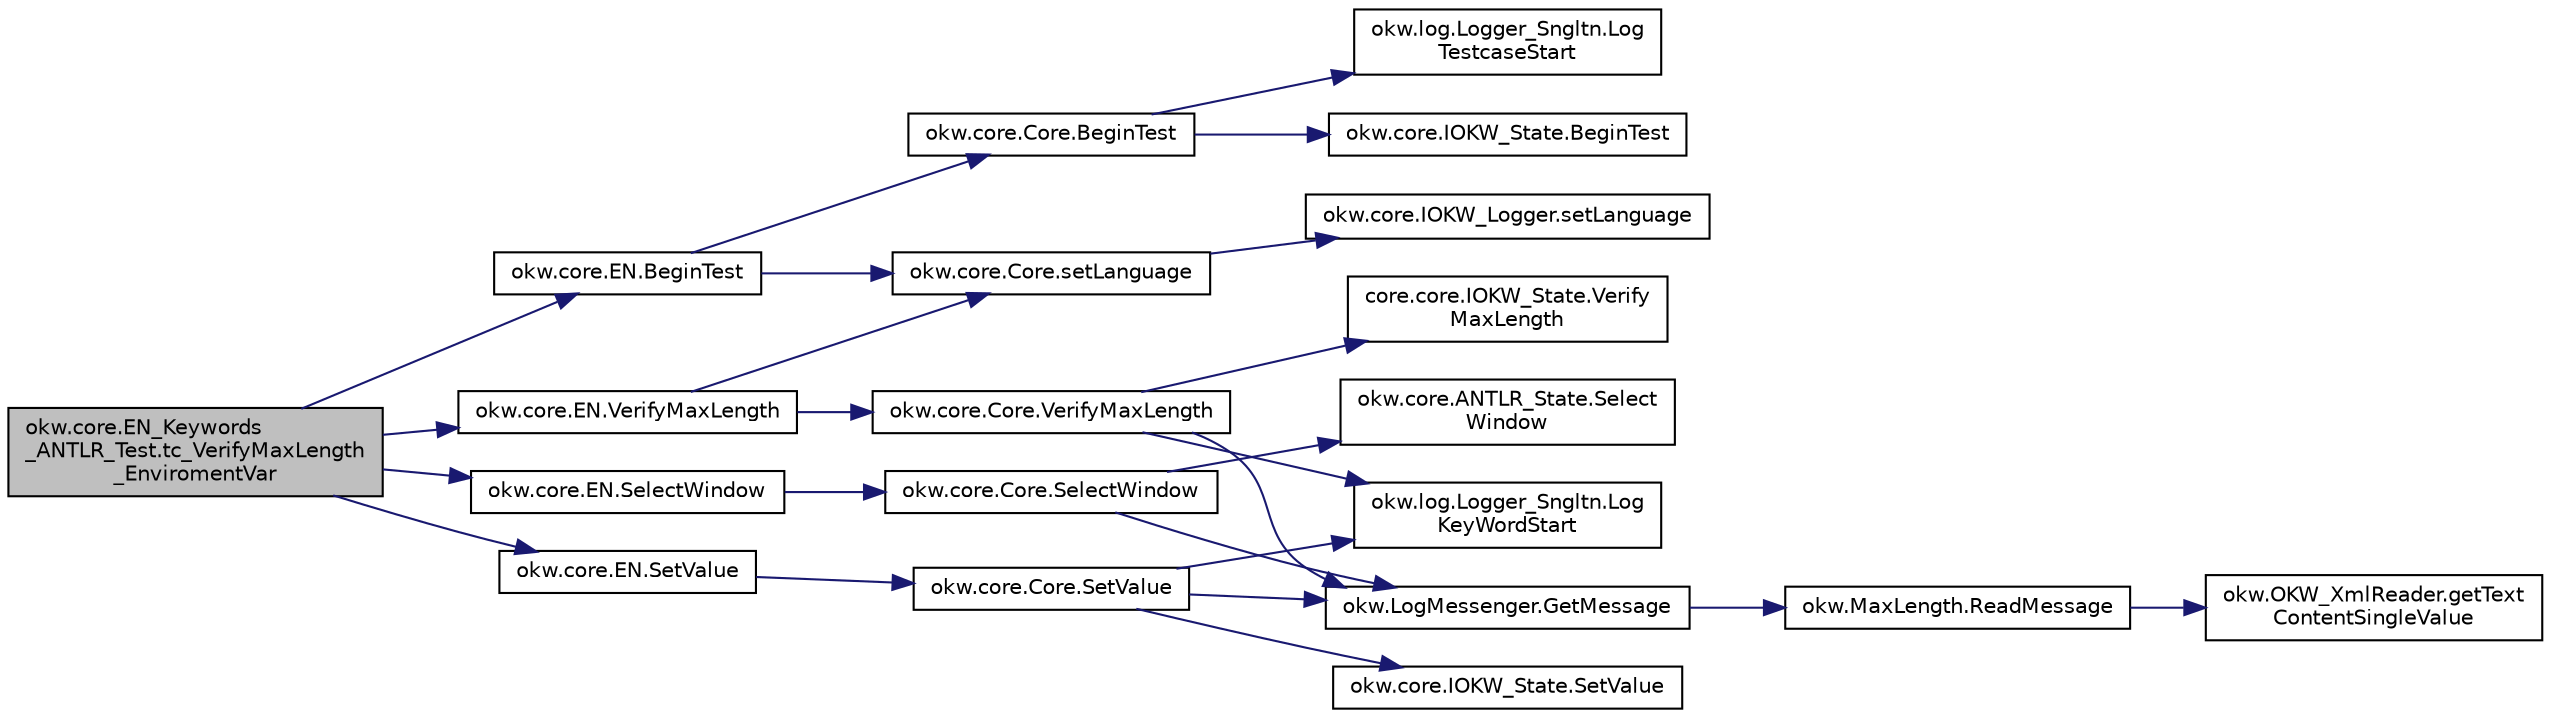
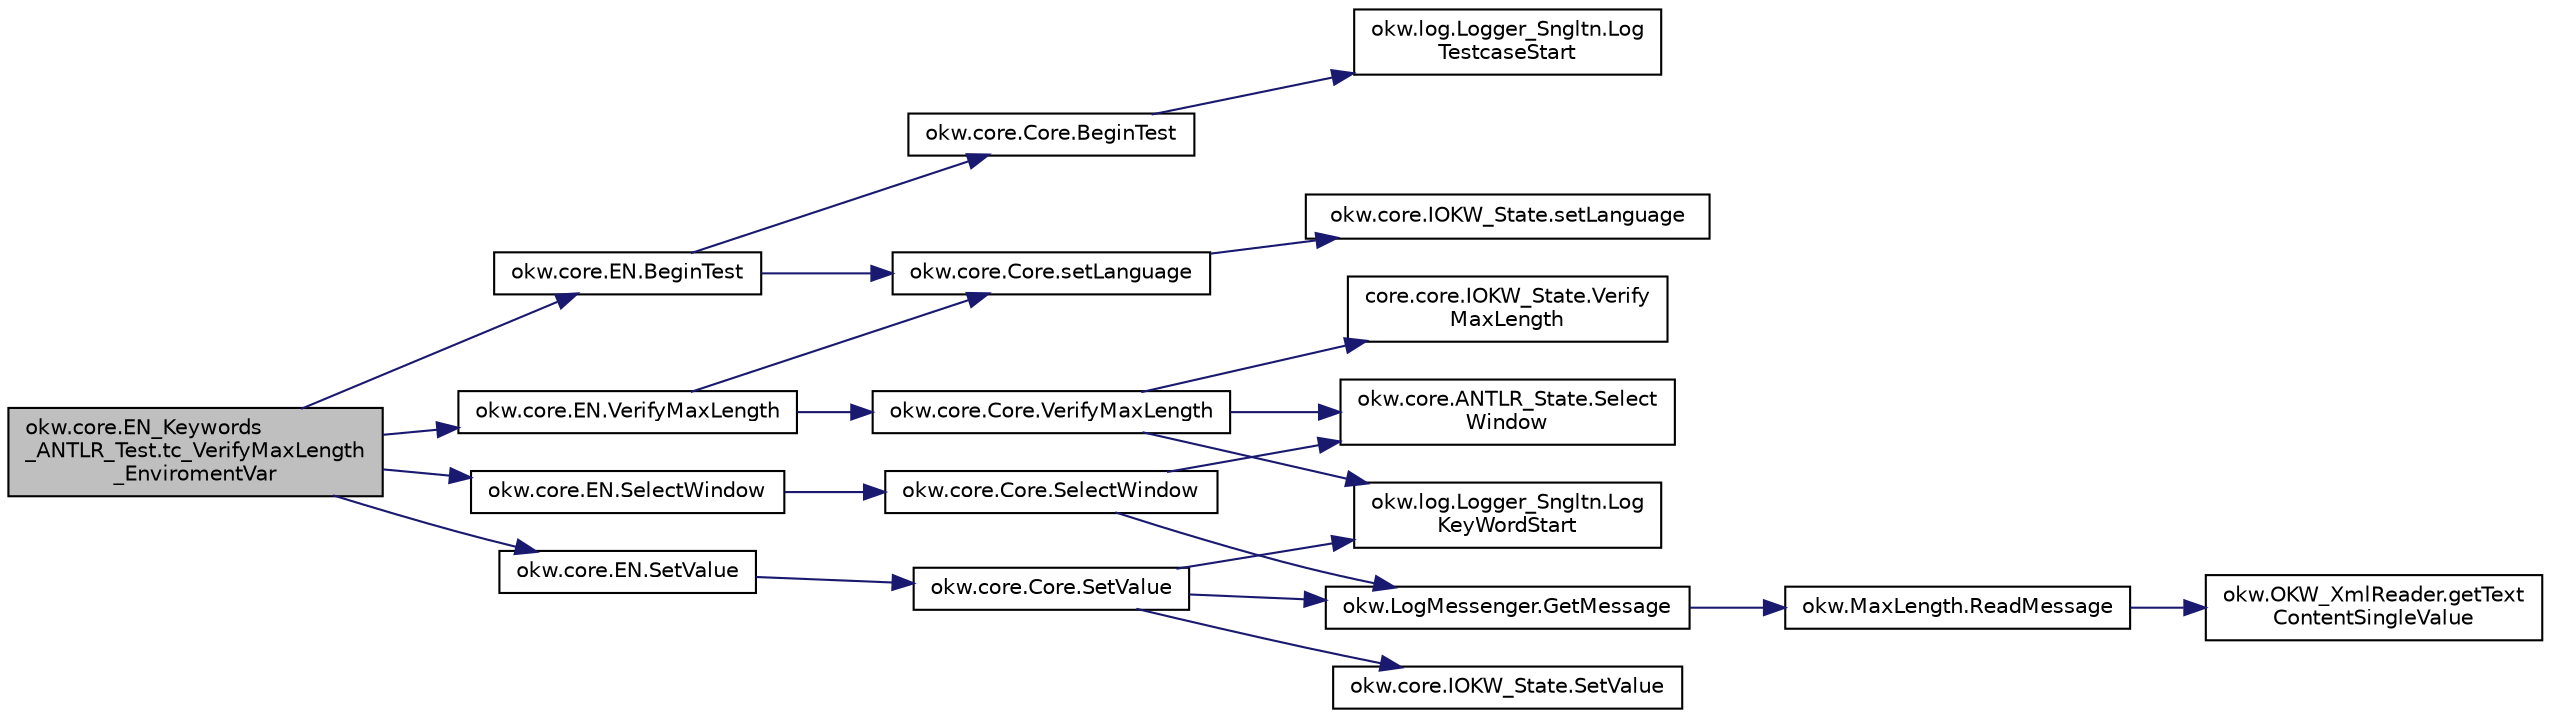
node "okw.core.IOKW_State.BeginTest": removed
node "okw.core.IOKW_Logger.setLanguage": label "okw.core.IOKW_Logger.setLanguage" -> "okw.core.IOKW_State.setLanguage"
edge "okw.core.Core.VerifyMaxLength" -> "okw.LogMessenger.GetMessage": now "okw.core.Core.VerifyMaxLength" -> "okw.core.ANTLR_State.Select Window"
